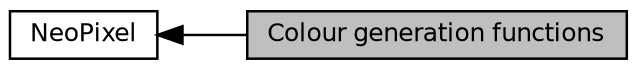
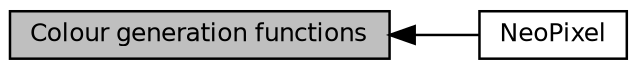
edge "Colour generation functions" -> "NeoPixel": reversed
